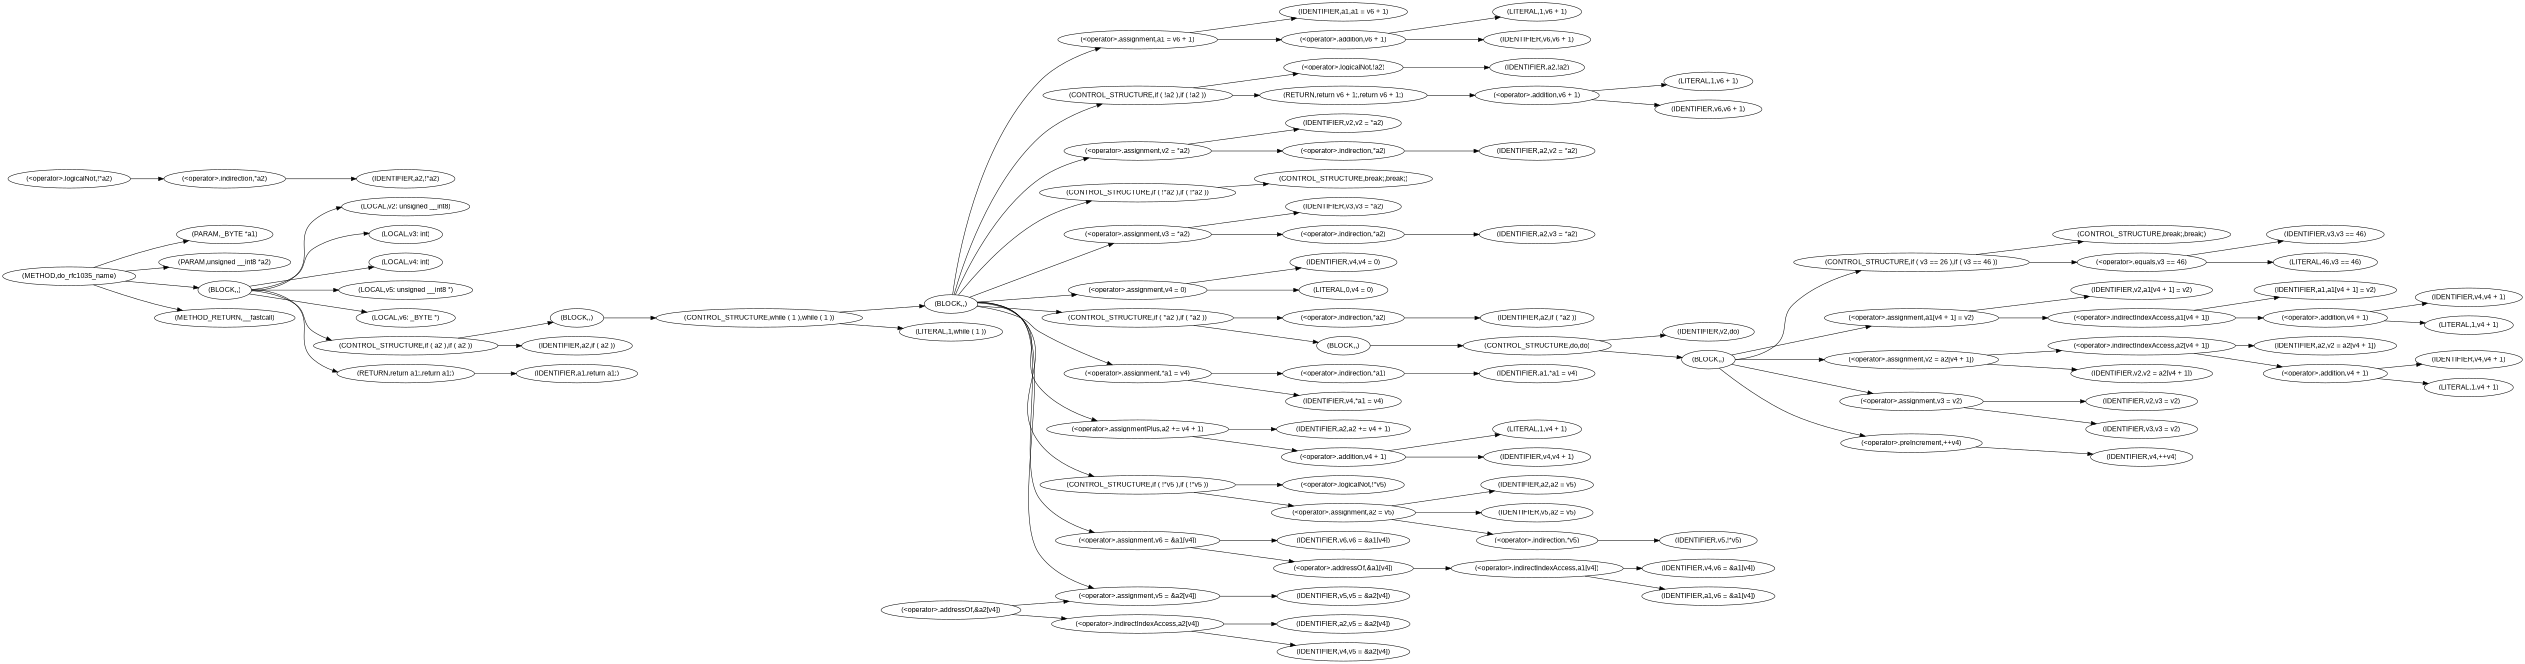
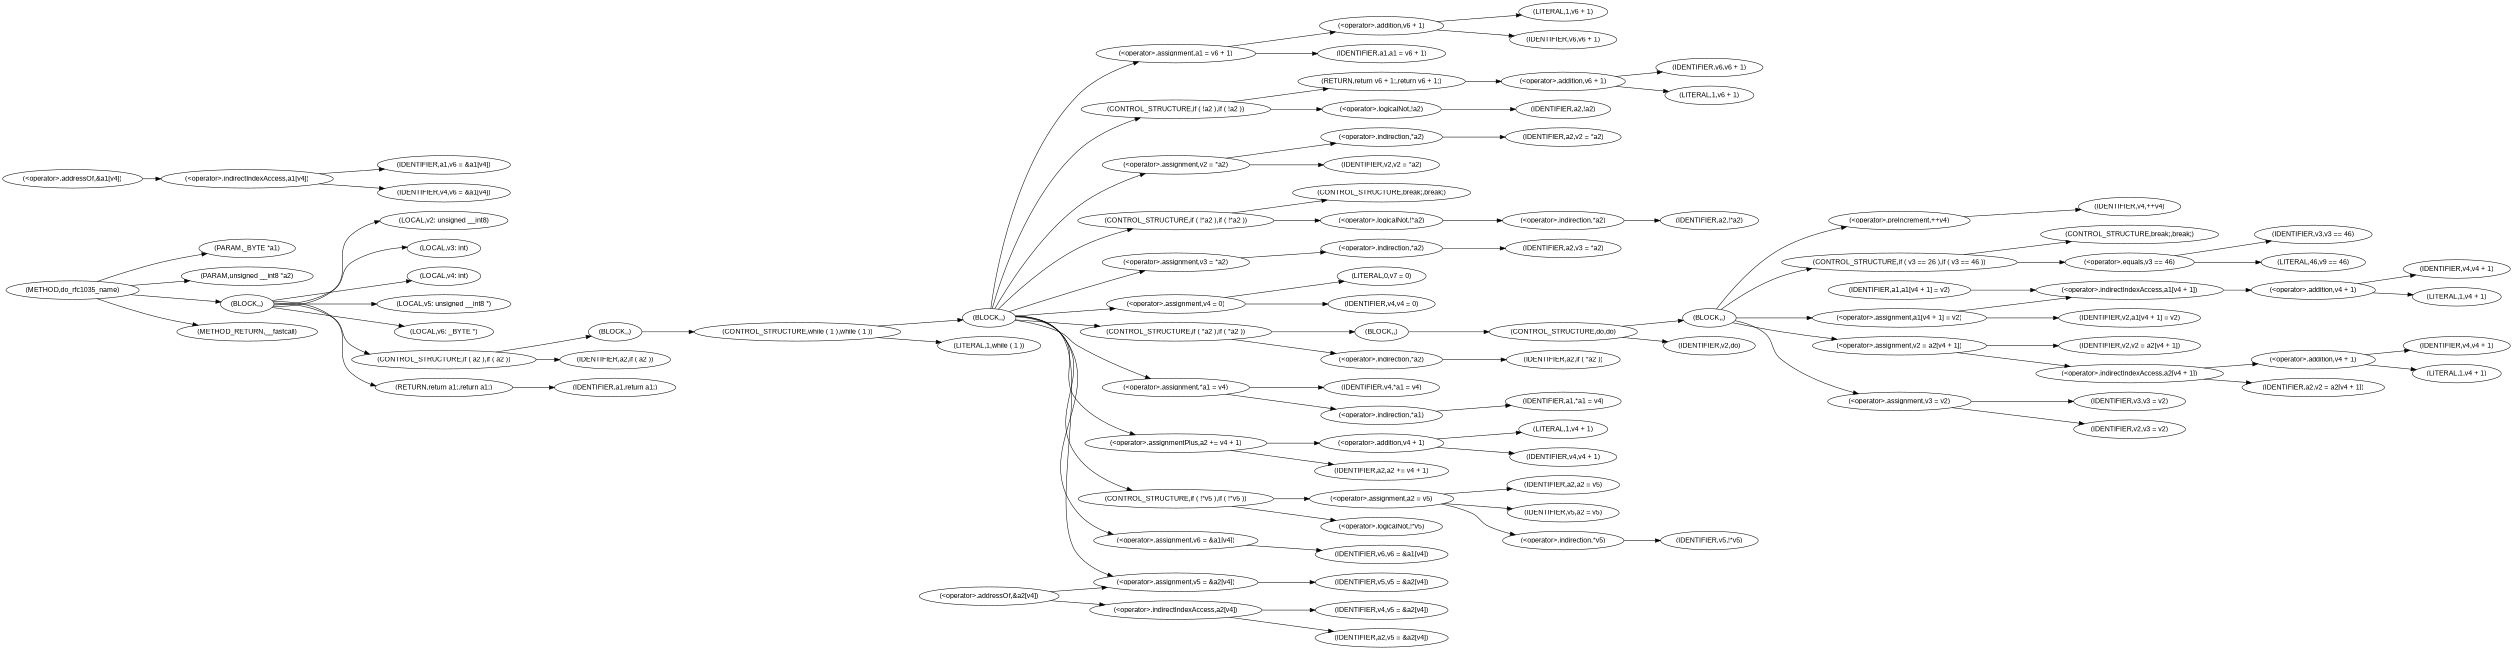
node "(IDENTIFIER,v3,v3 = *a2)": removed
edge "(CONTROL_STRUCTURE,if ( !*a2 ),if ( !*a2 ))" -> "(<operator>.logicalNot,!*a2)": added
node "(LITERAL,46,v3 == 46)": label "(LITERAL,46,v3 == 46)" -> "(LITERAL,46,v9 == 46)"
node "(LITERAL,0,v4 = 0)": label "(LITERAL,0,v4 = 0)" -> "(LITERAL,0,v7 = 0)"
edge "(<operator>.indirectIndexAccess,a1[v4 + 1])" -> "(IDENTIFIER,a1,a1[v4 + 1] = v2)": reversed
edge "(<operator>.assignment,v6 = &a1[v4])" -> "(<operator>.addressOf,&a1[v4])": removed
